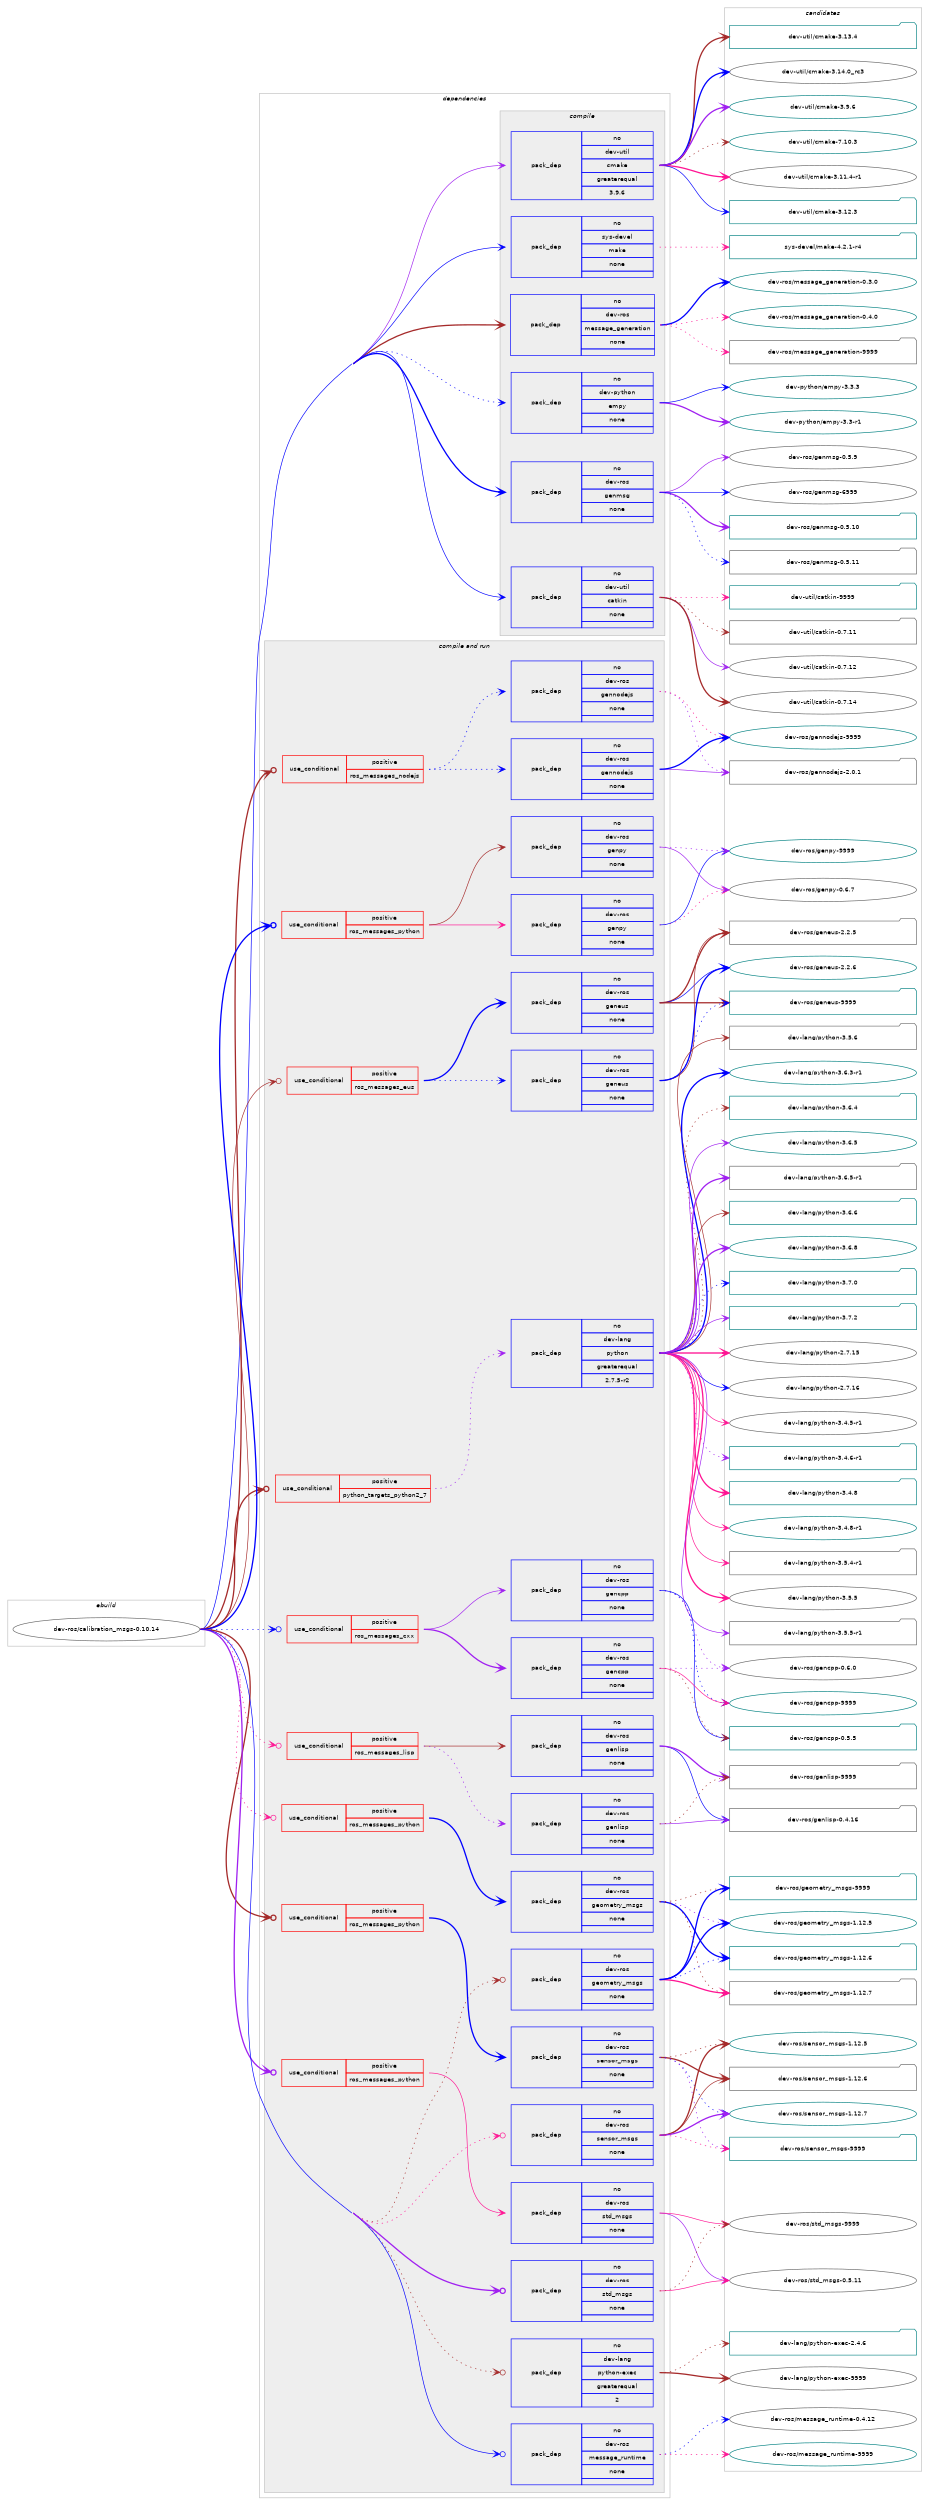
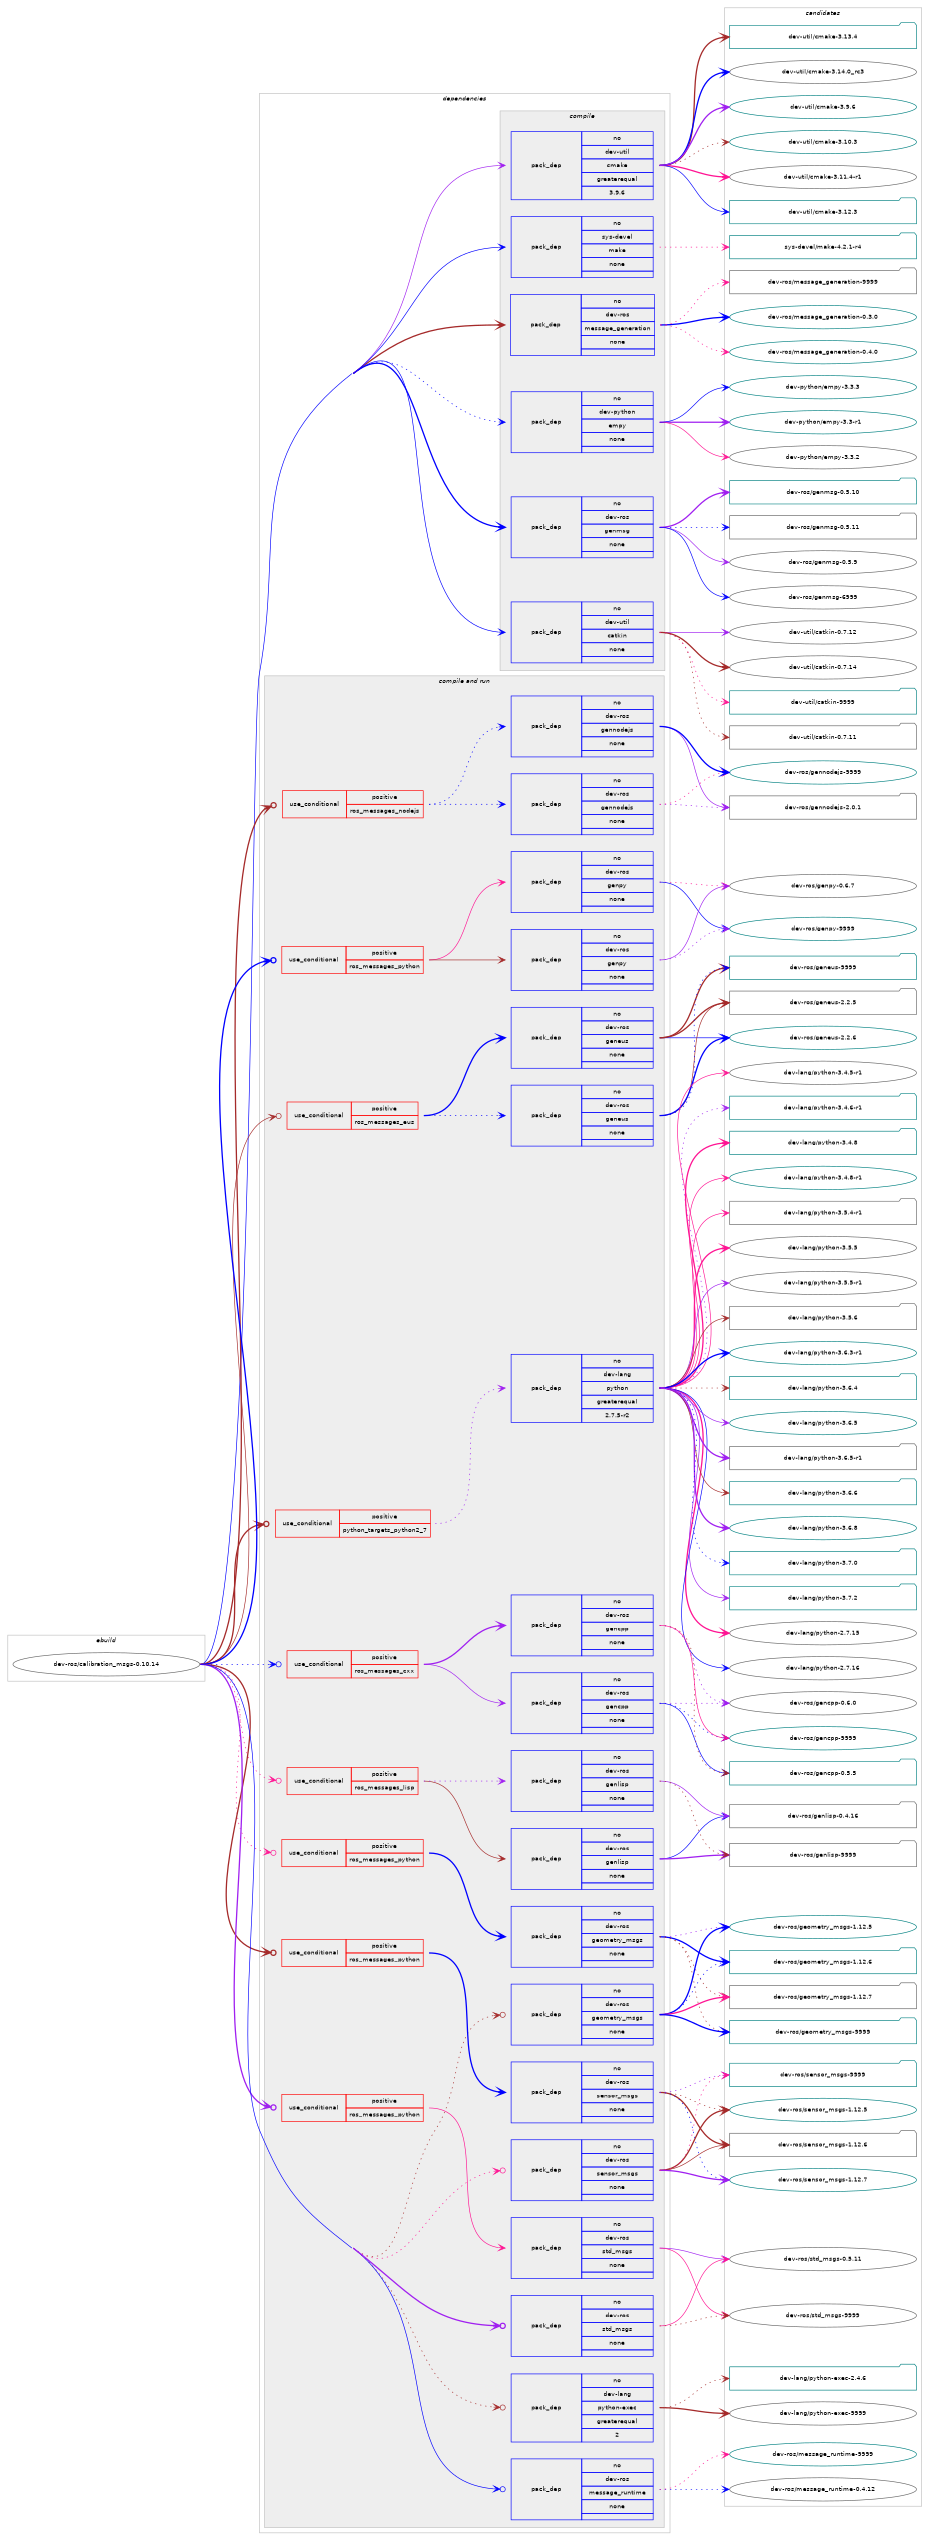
node "dev-util/cmake-7.10.3": label "dev-util/cmake-7.10.3" -> "dev-util/cmake-3.10.3"
node "dev-python/empy-3.3.2": added
node "dev-lang/python-3.5.5-r1": shape folder -> ellipse
